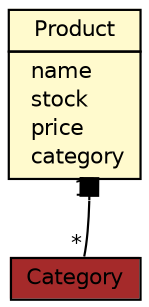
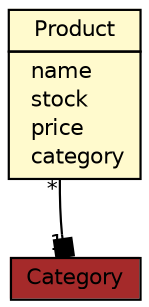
edge "Category" -> "Product": reversed
